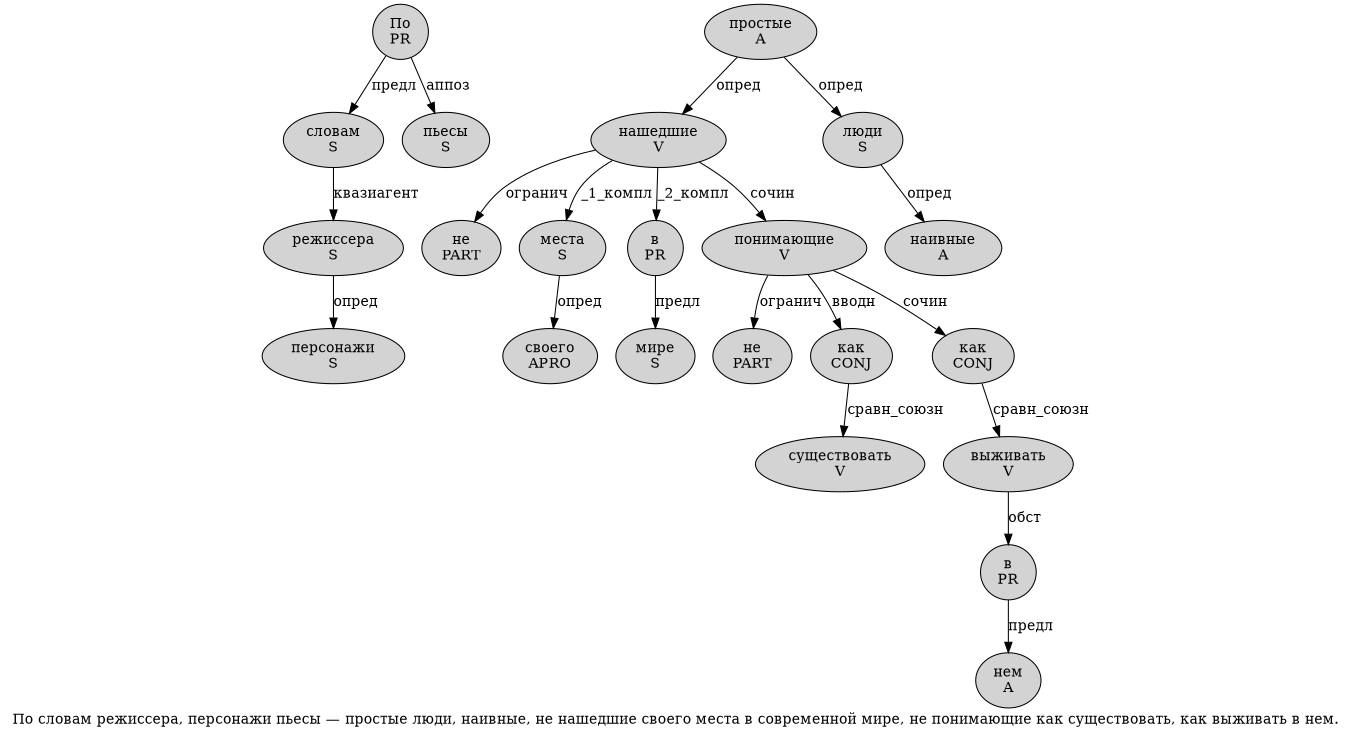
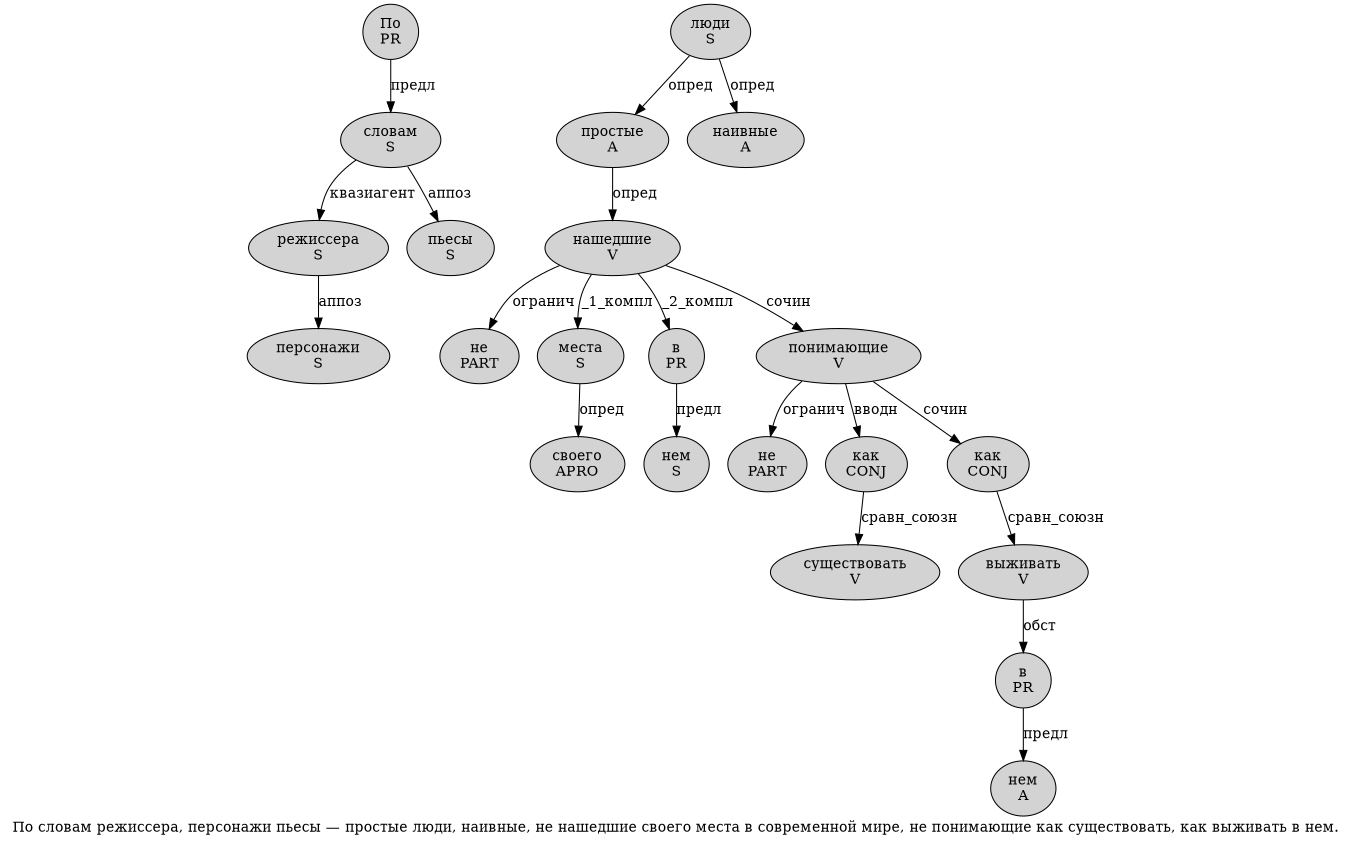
edge "По PR" -> "пьесы S": now "словам S" -> "пьесы S"
edge "простые A" -> "люди S": reversed
edge "режиссера S" -> "персонажи S": label "опред" -> "аппоз"
node "мире S": label "мире S" -> "нем S"
